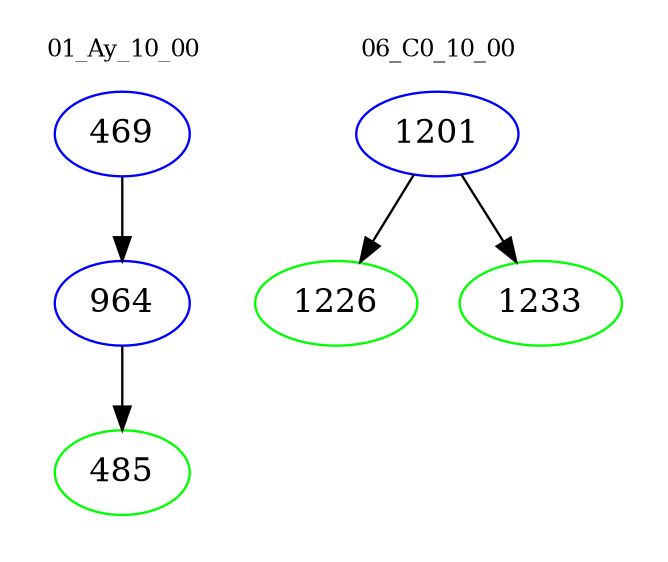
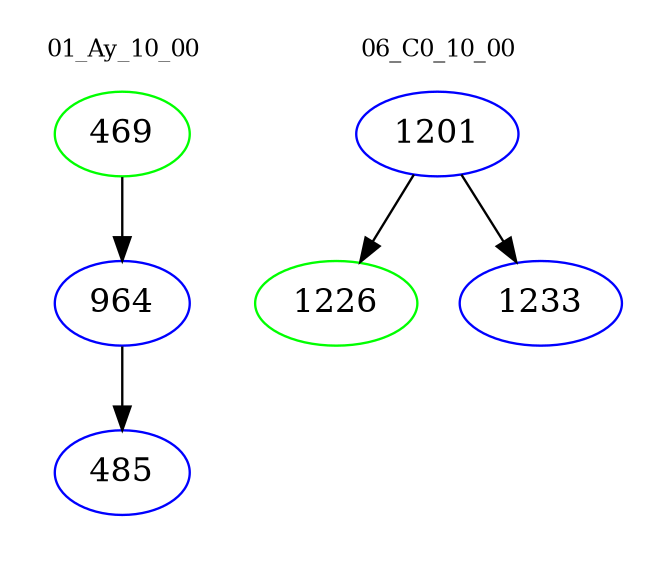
node "469": color blue -> green
node "1233": color green -> blue
node "485": color green -> blue
